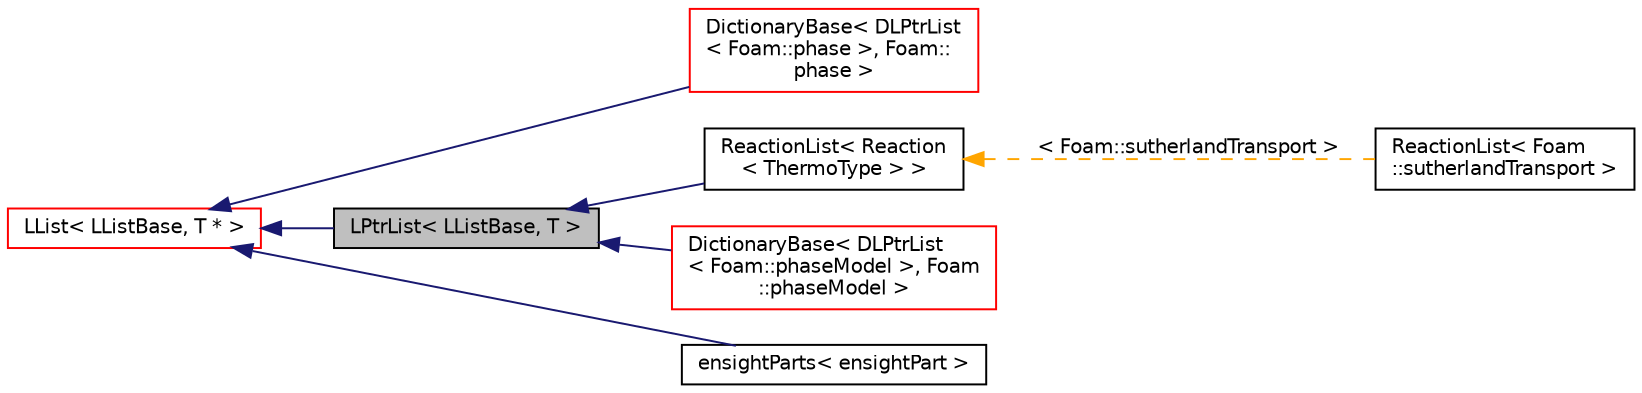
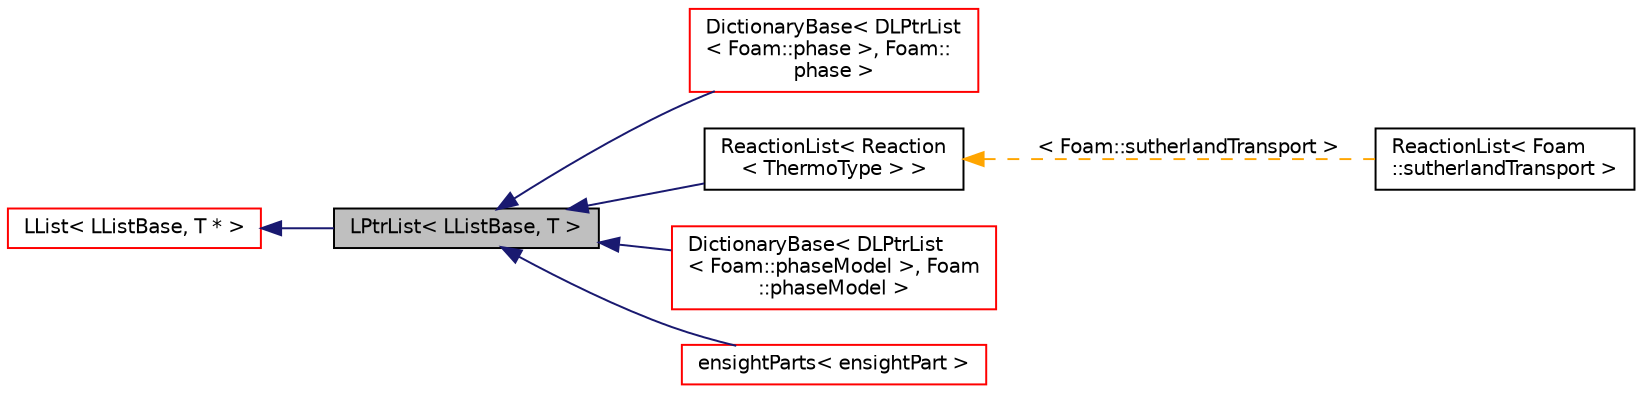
edge "DictionaryBase< DLPtrList < Foam::phase >, Foam:: phase >" -> "LList< LListBase, T * >": now "DictionaryBase< DLPtrList < Foam::phase >, Foam:: phase >" -> "LPtrList< LListBase, T >"
edge "ensightParts< ensightPart >" -> "LList< LListBase, T * >": now "ensightParts< ensightPart >" -> "LPtrList< LListBase, T >"
node "ensightParts< ensightPart >": color black -> red
